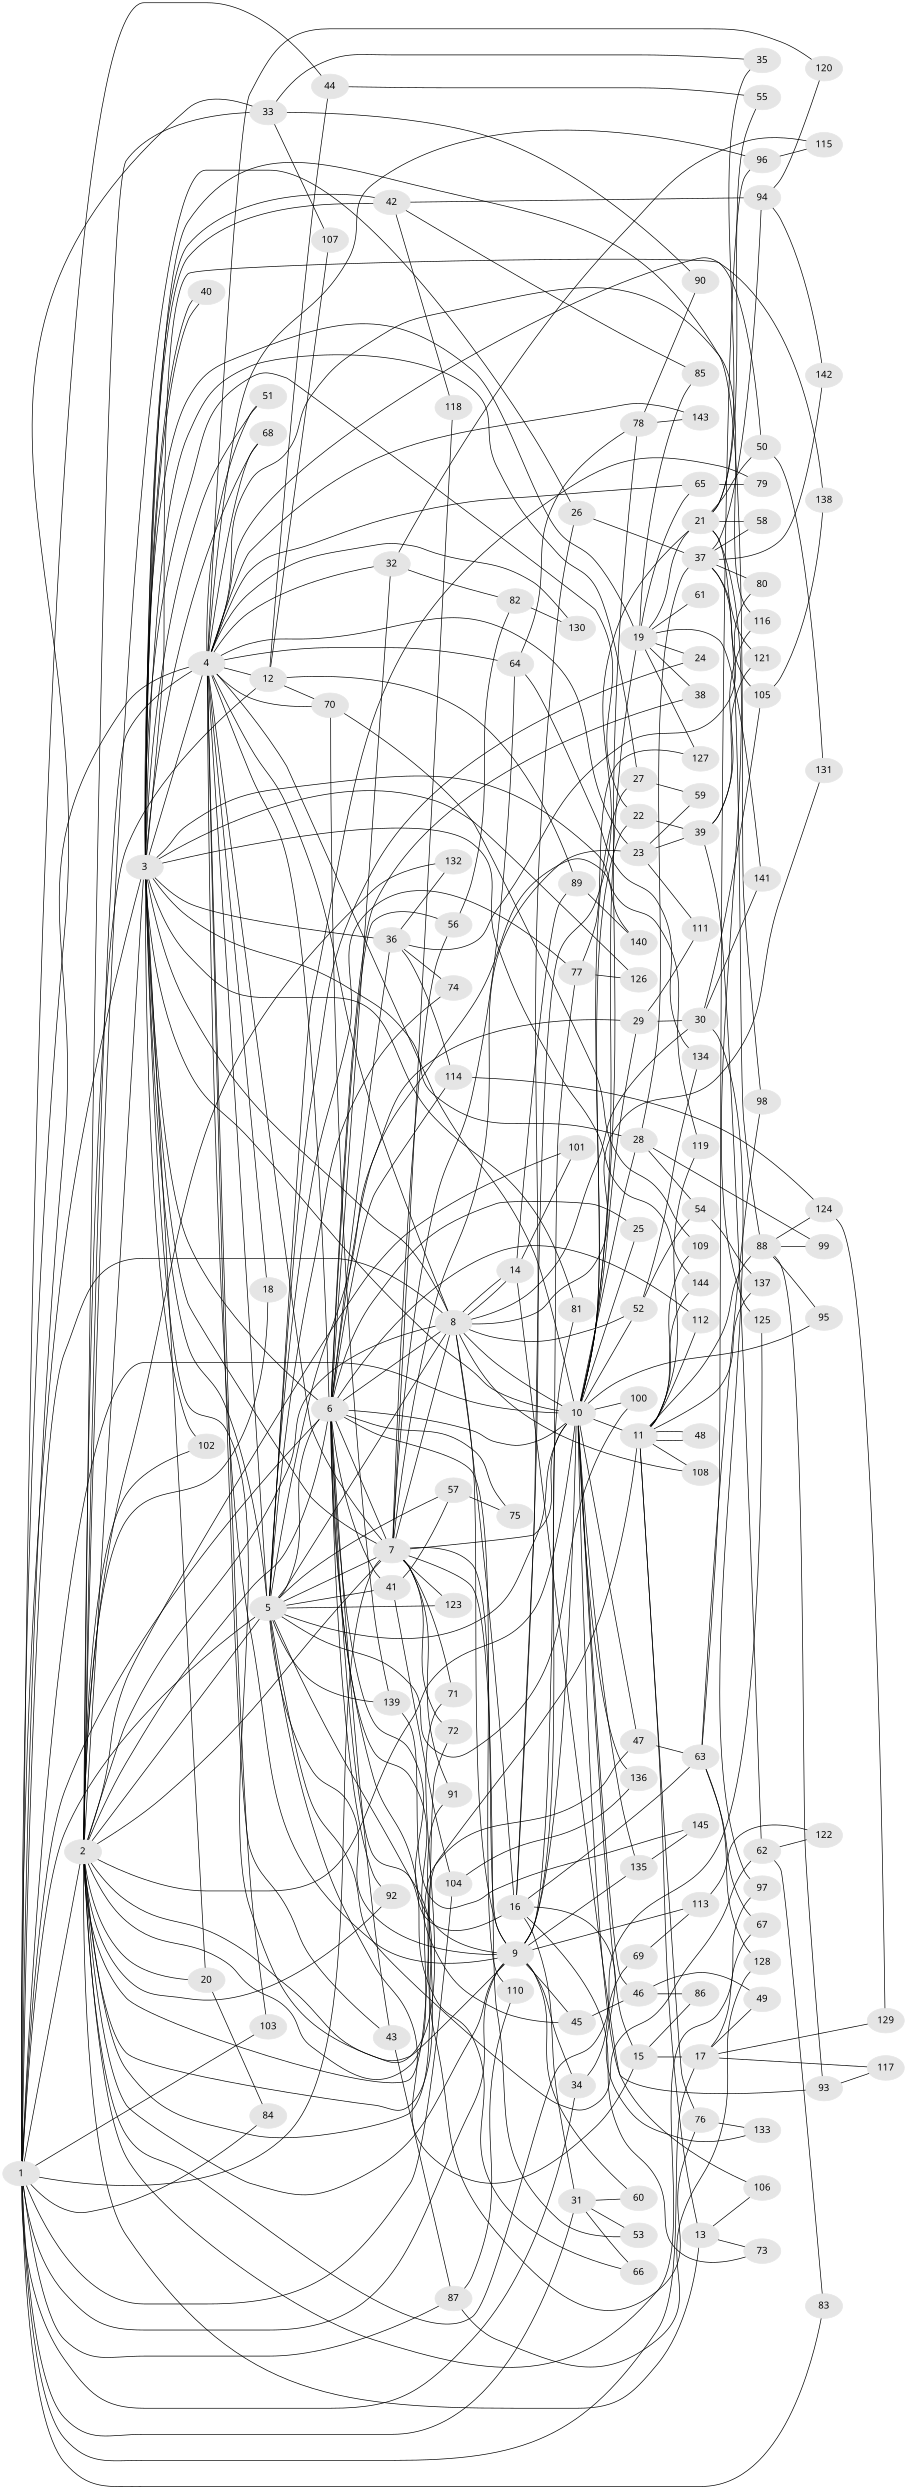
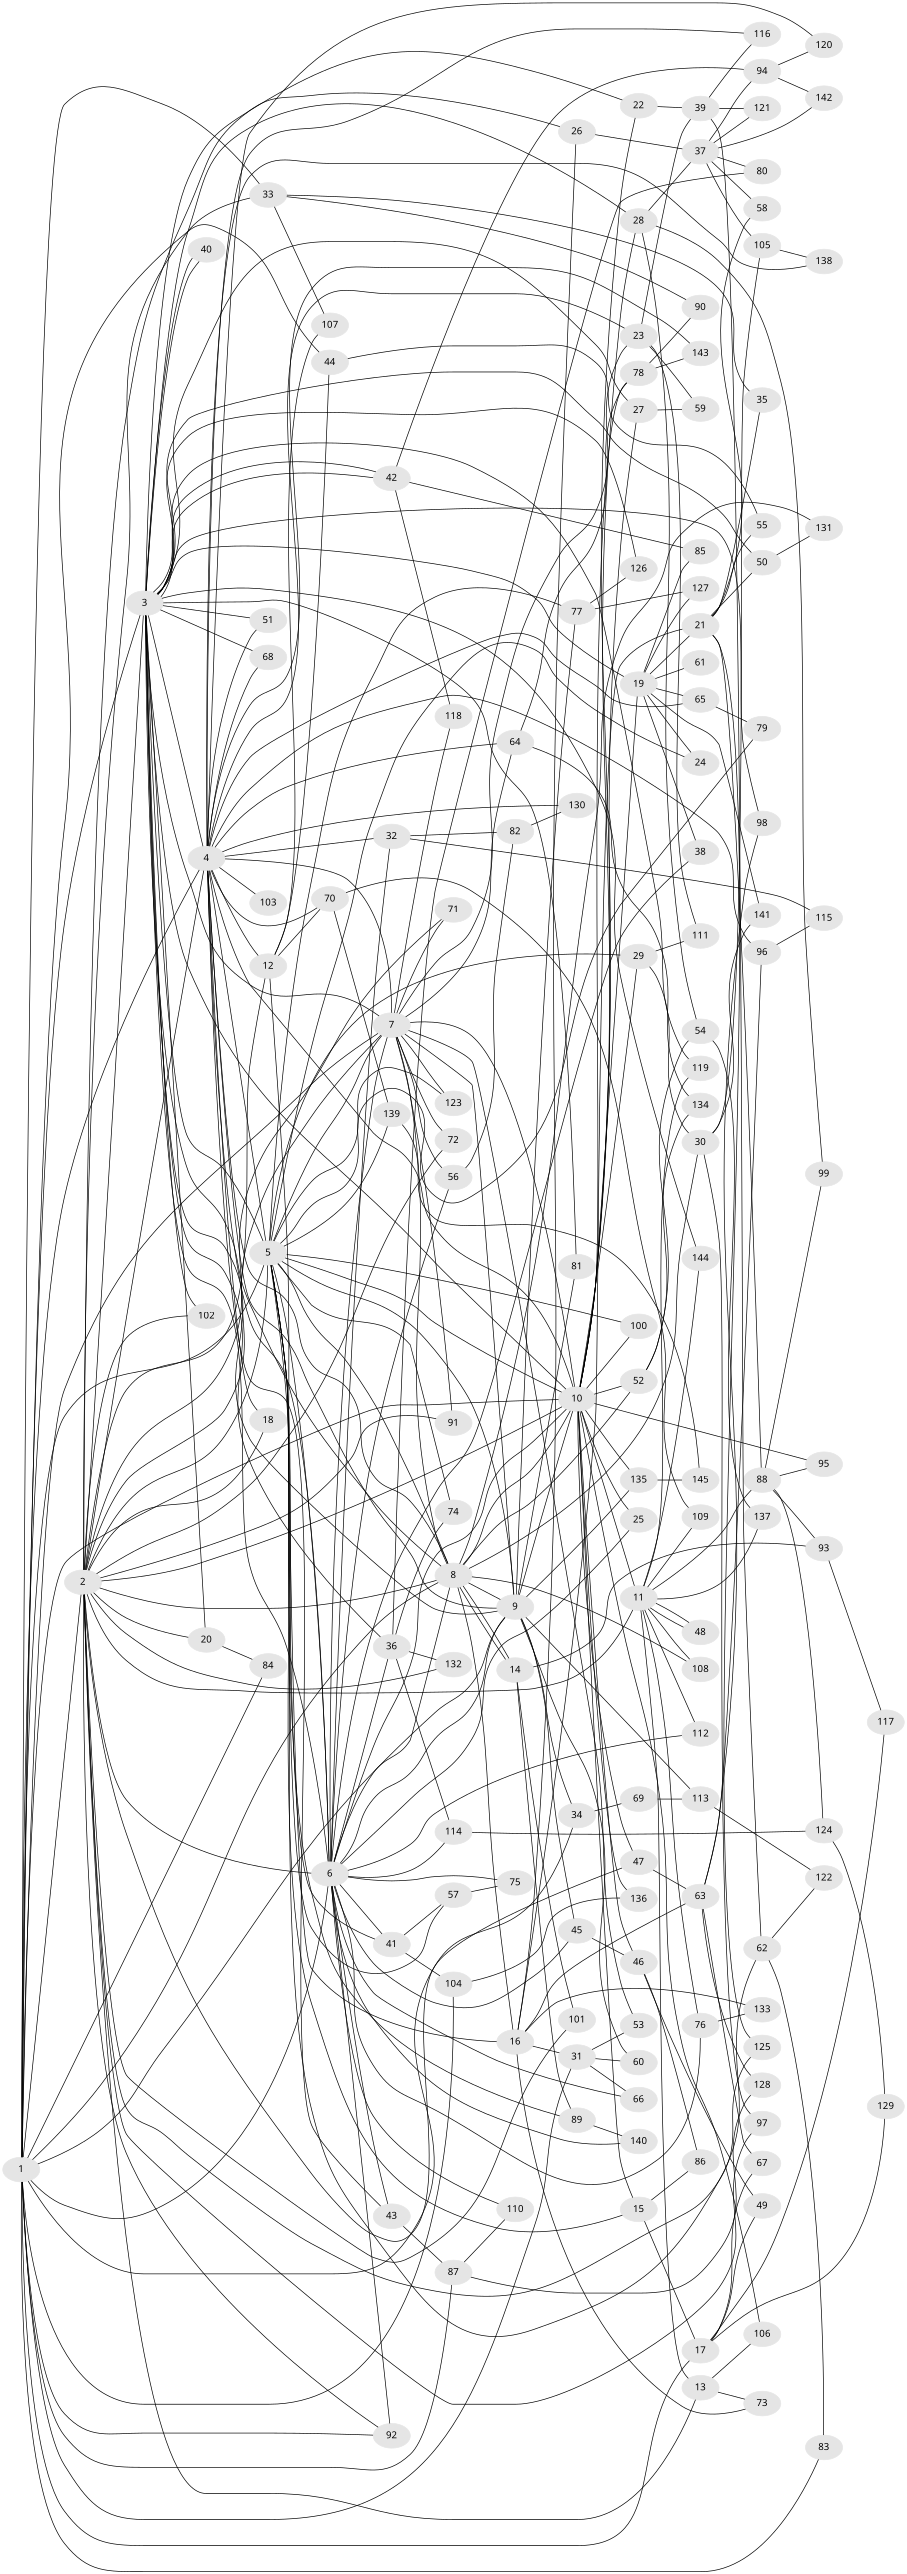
edge "103" -- "1": now "92" -- "1"
edge "2" -- "9": removed
